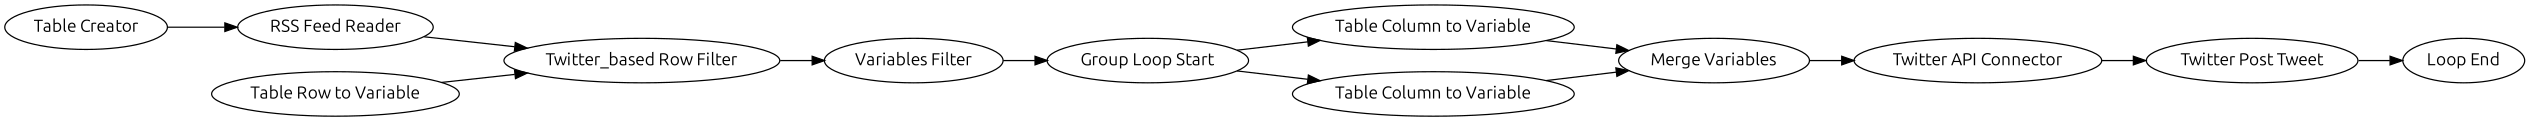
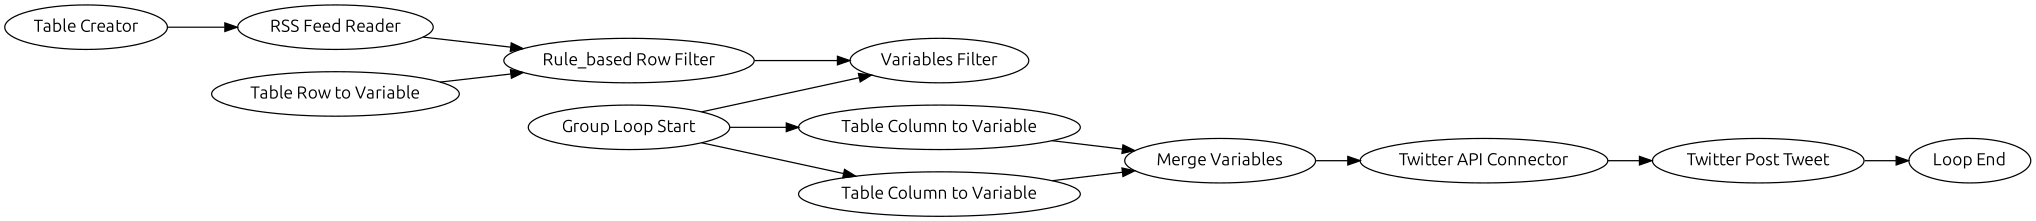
node "Twitter_based Row Filter": label "Twitter_based Row Filter" -> "Rule_based Row Filter"
edge "Variables Filter" -> "Group Loop Start": reversed
